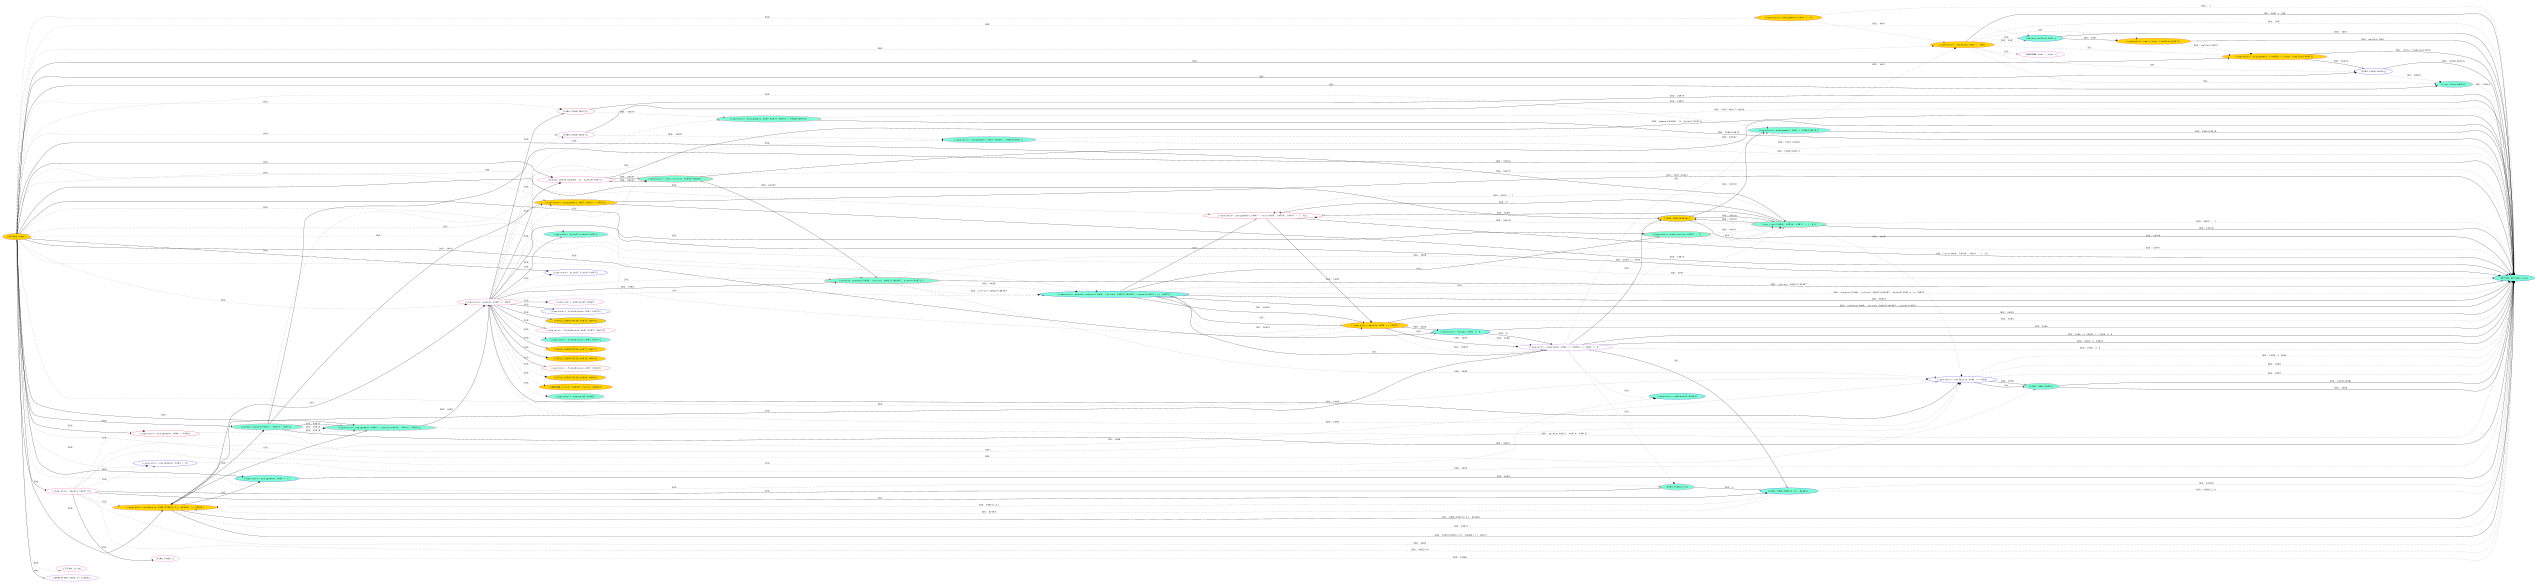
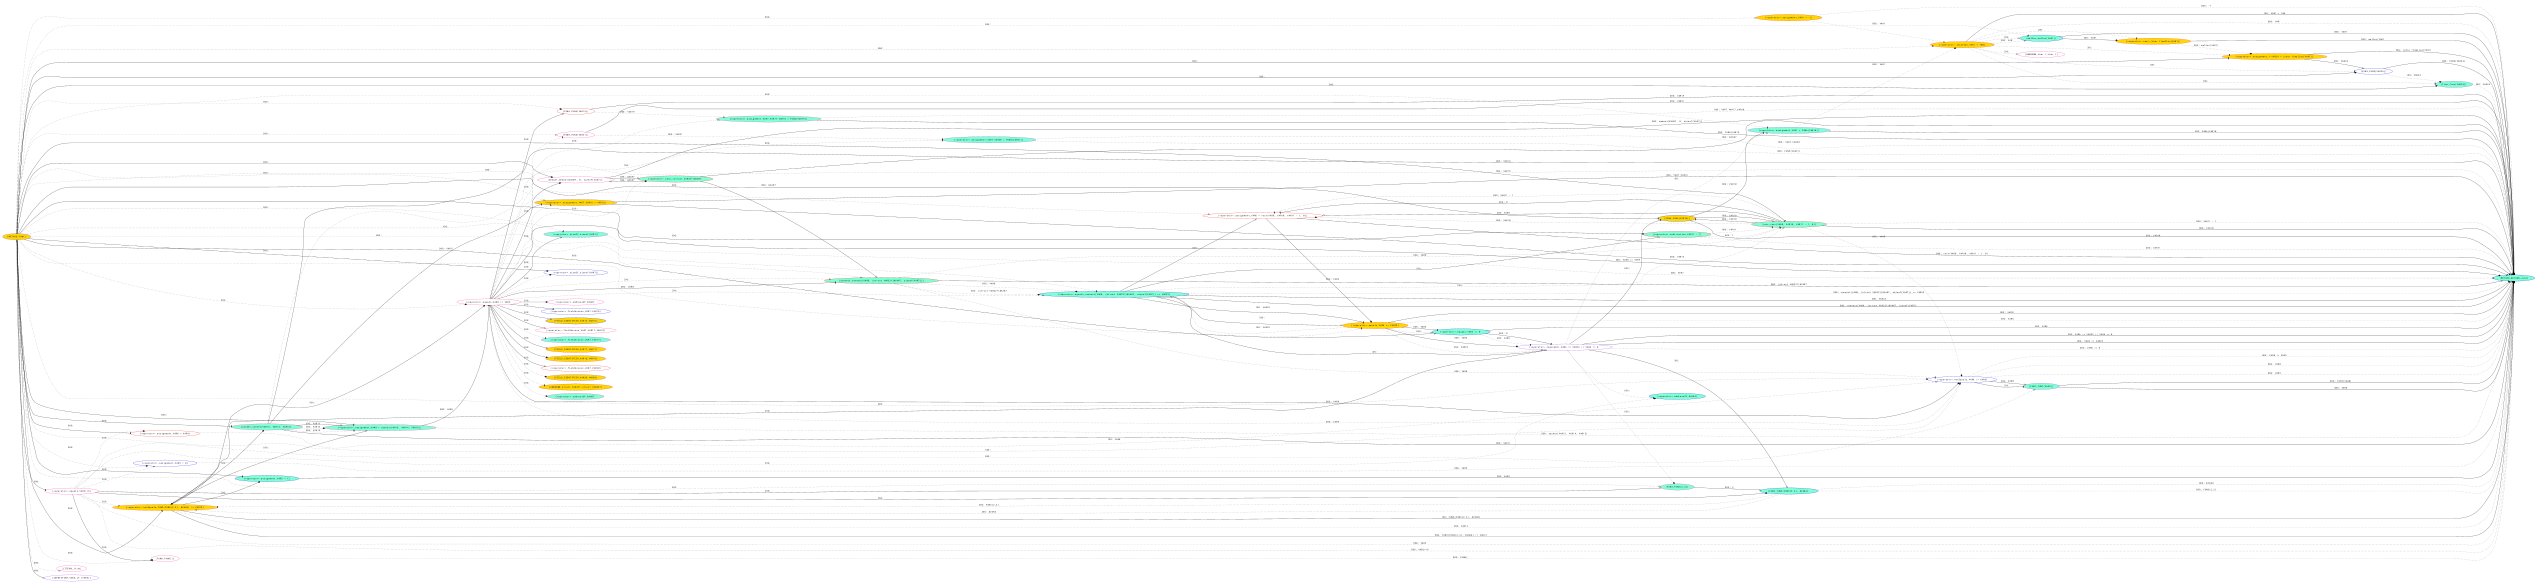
edge "(METHOD,FUN1)" -> "(FUN8,FUN8())": added, label "DDG:"
